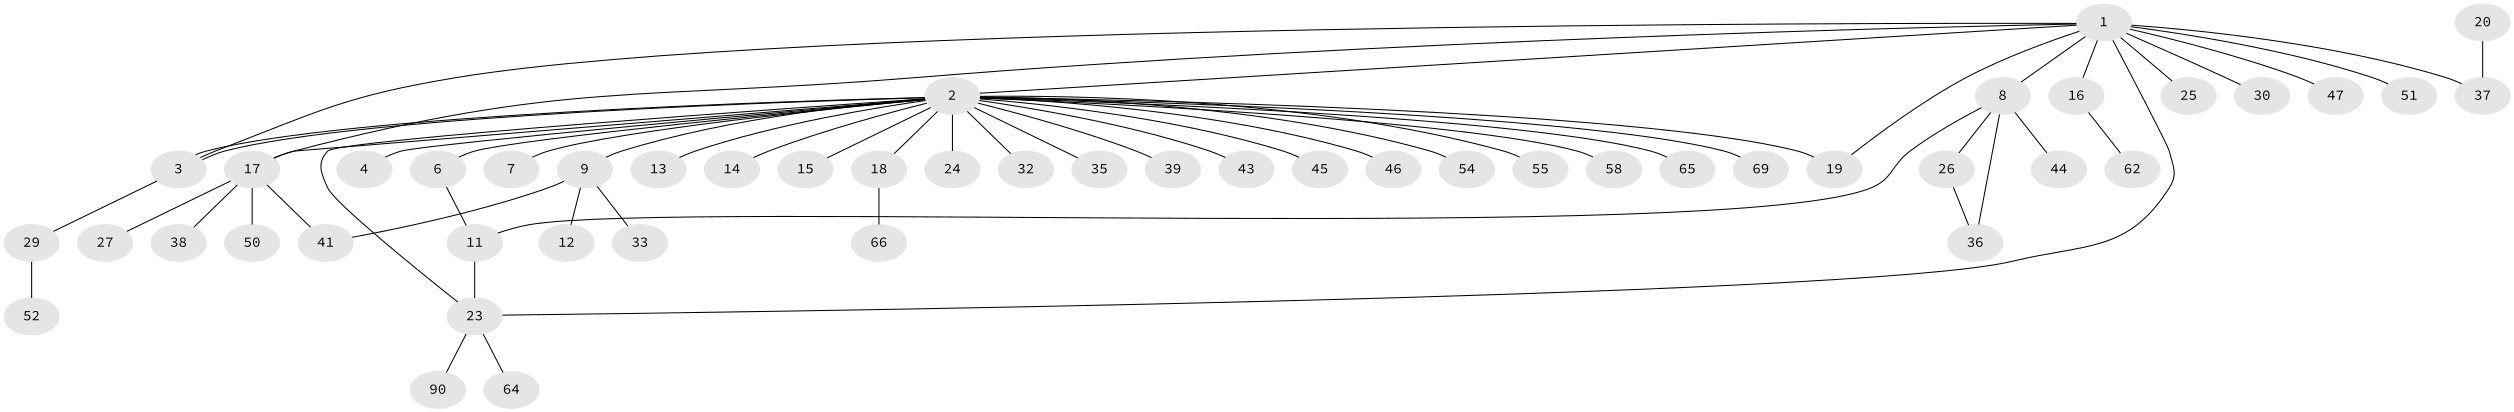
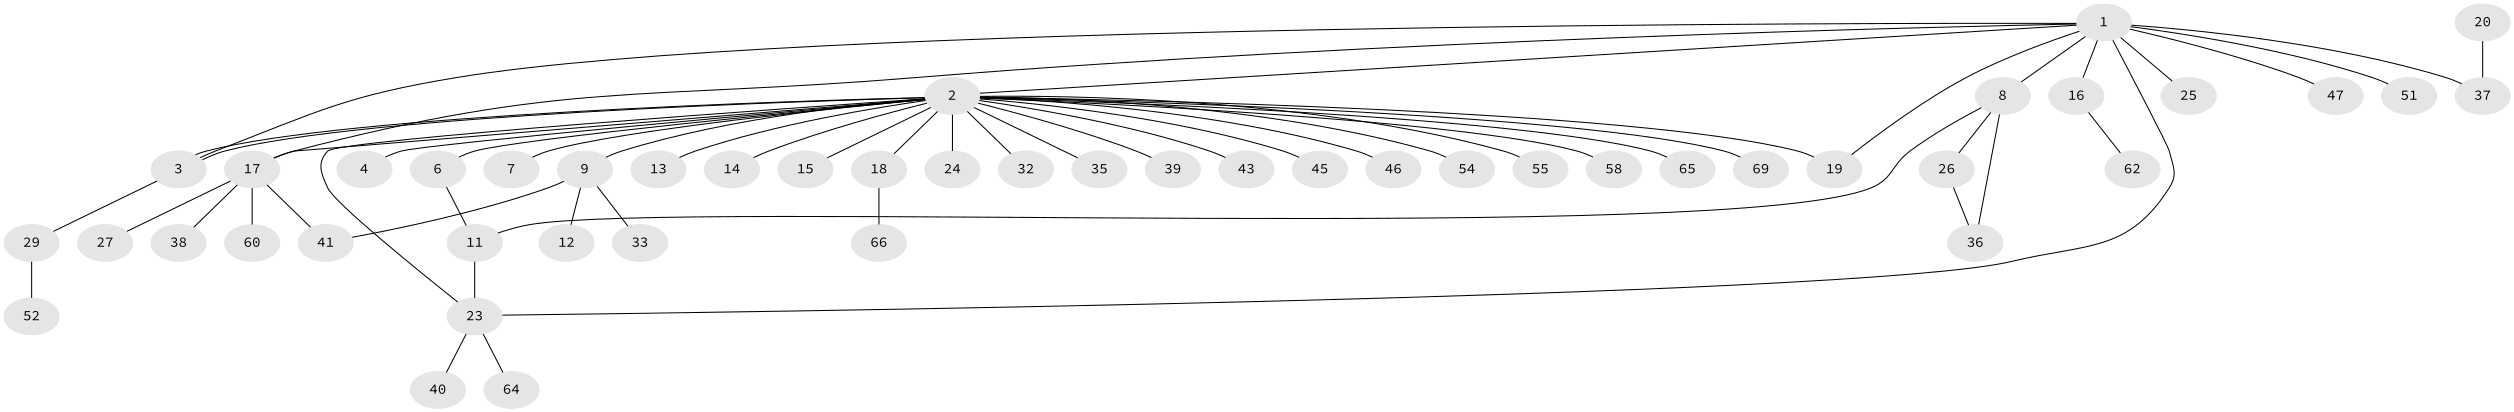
node "30": removed
node "44": removed
node "50": label "50" -> "60"
node "90": label "90" -> "40"
